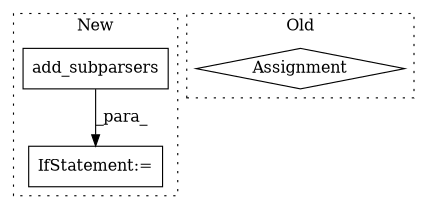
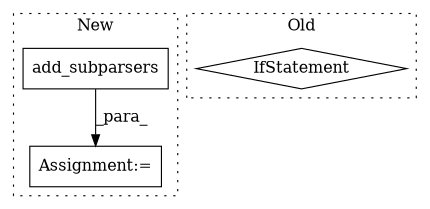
node "Assignment": label "Assignment" -> "IfStatement"
node "IfStatement:=": label "IfStatement:=" -> "Assignment:="
